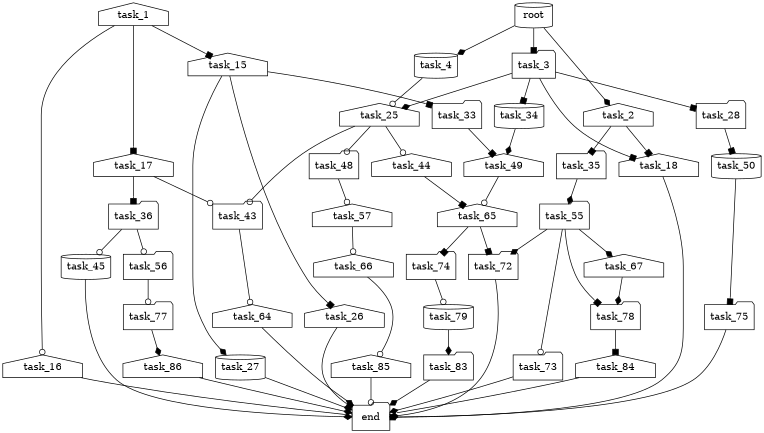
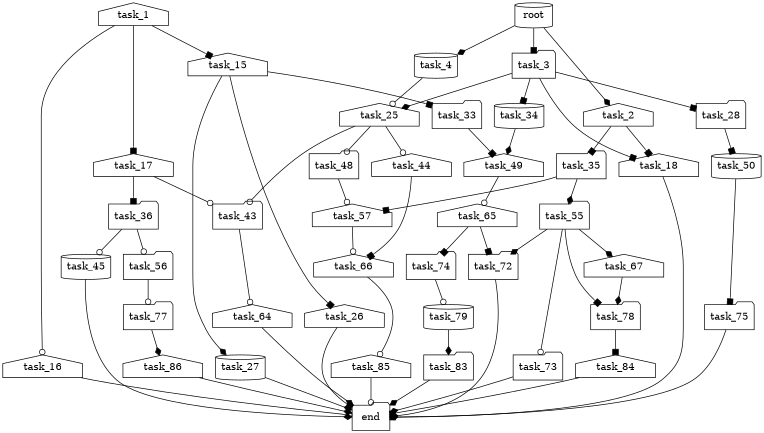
edge "task_44" -> "task_65": now "task_44" -> "task_66"
edge "task_35" -> "task_57": added
edge "task_84" -> "end": arrowhead odot -> box
